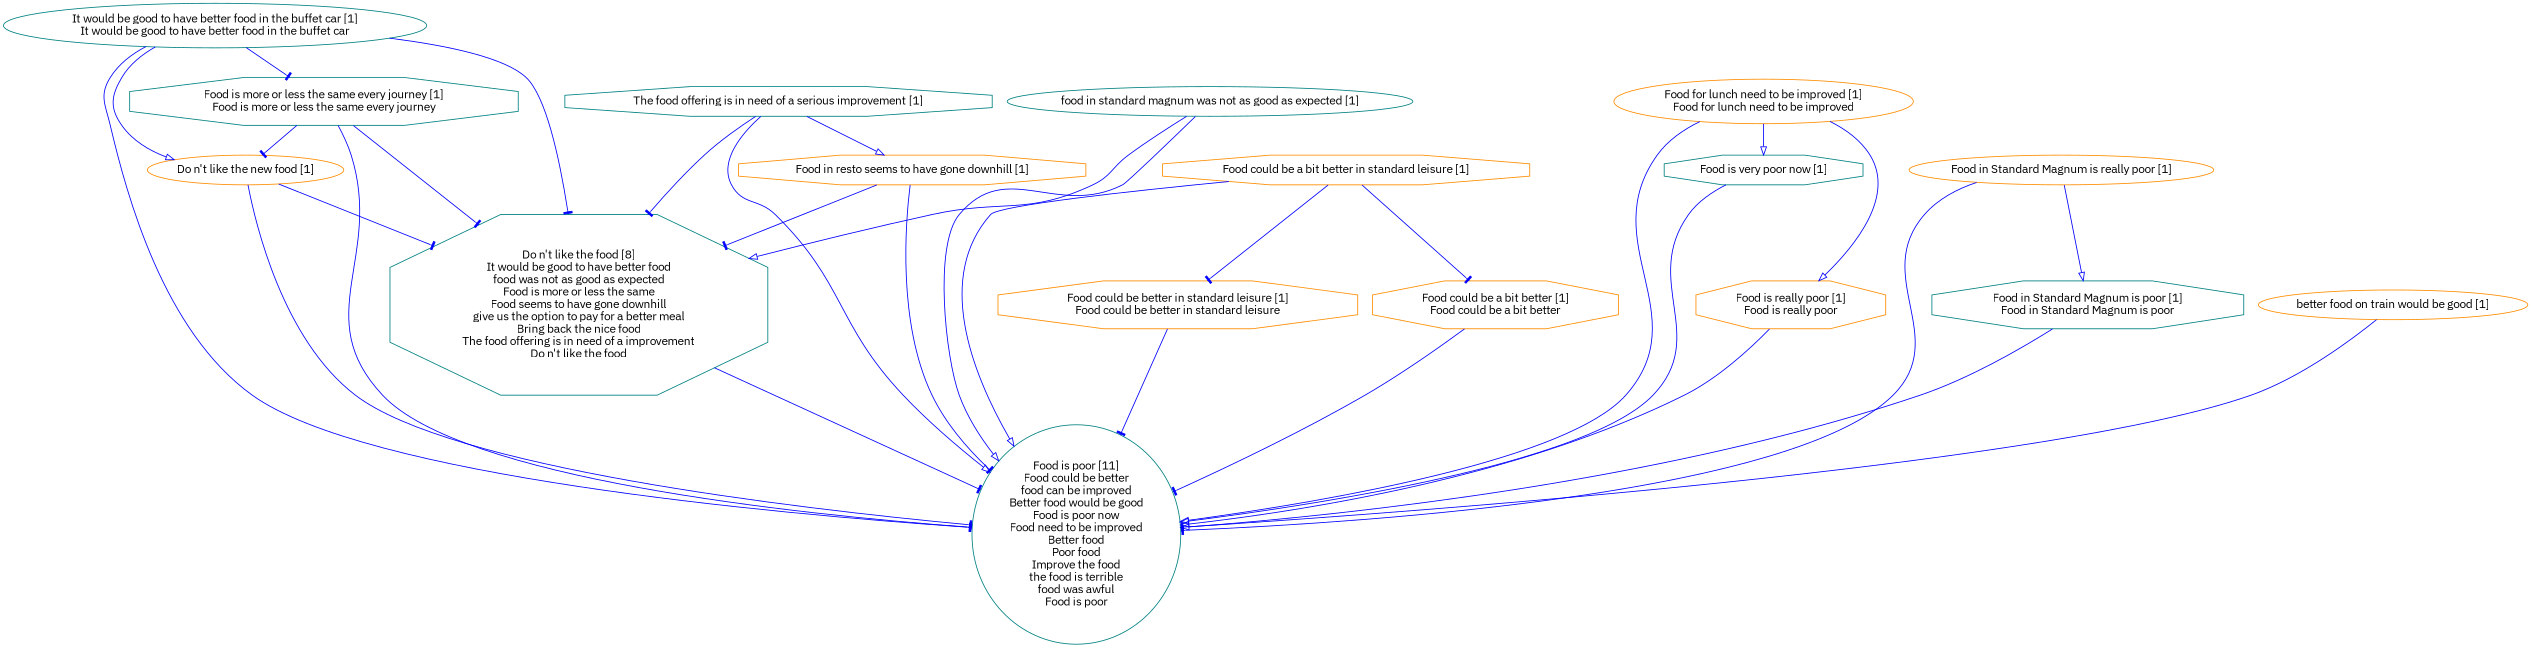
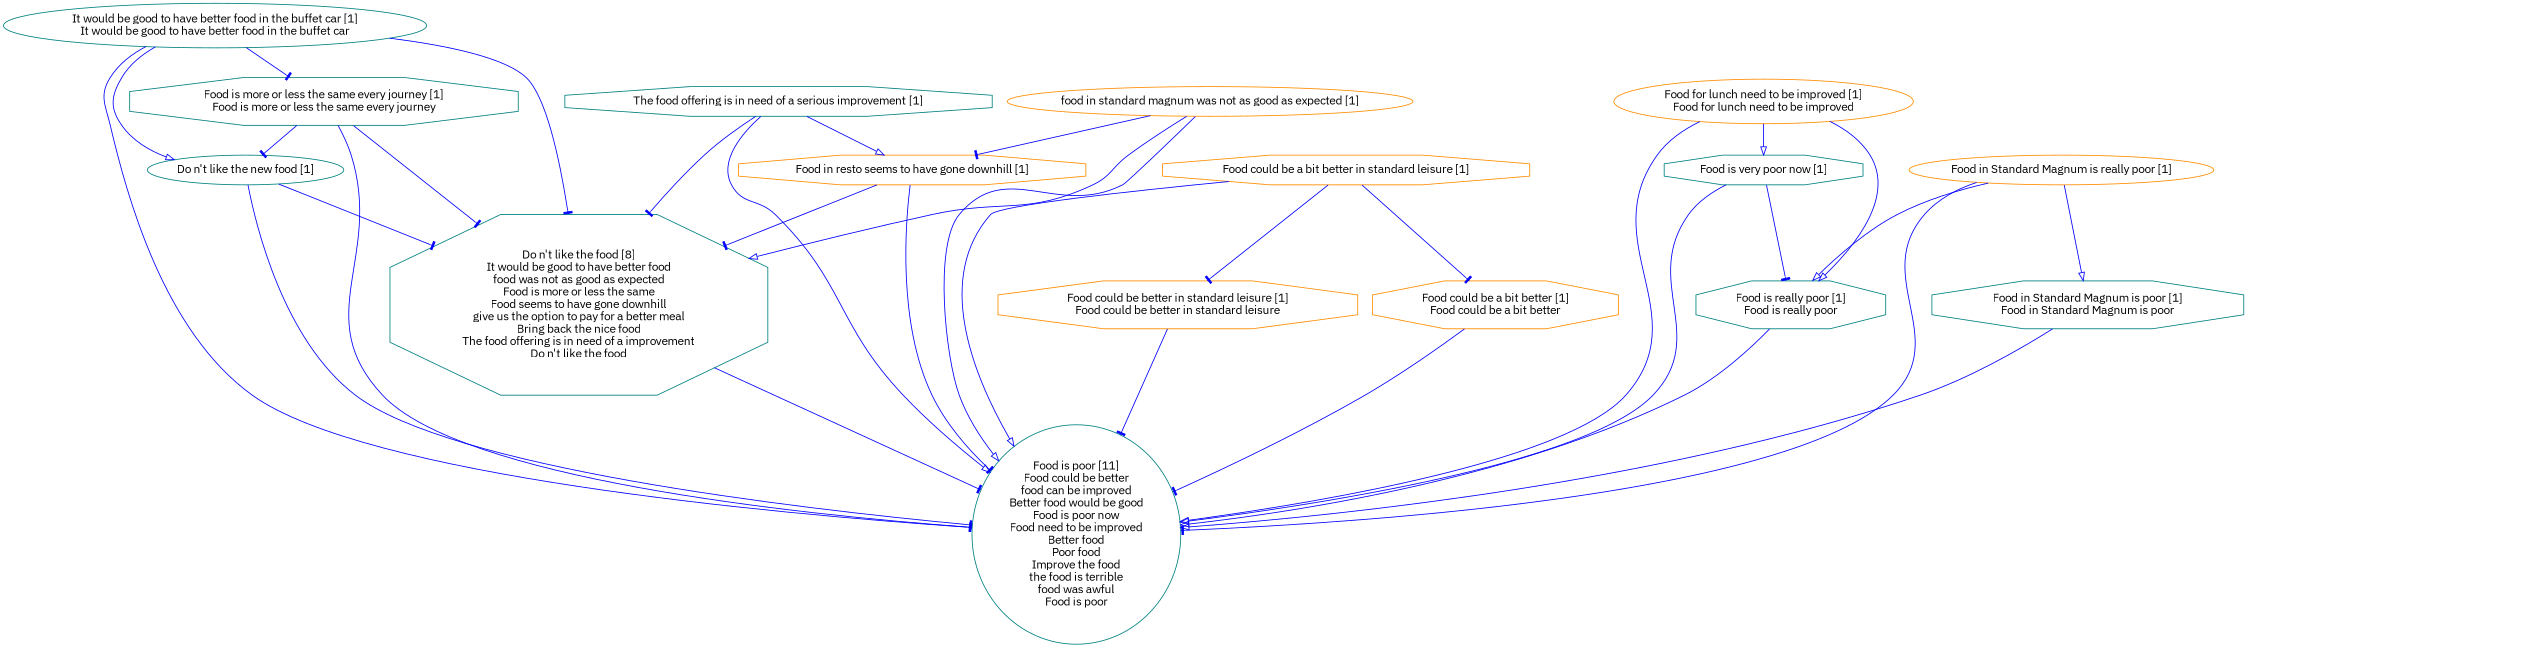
node "food in standard magnum was not as good as expected [1]": color teal -> darkorange
edge "food in standard magnum was not as good as expected [1]" -> "Food in resto seems to have gone downhill [1]": added
node "Do n't like the new food [1]": color darkorange -> teal
edge "Food in Standard Magnum is really poor [1]" -> "Food is really poor [1] Food is really poor": added
edge "Food is very poor now [1]" -> "Food is really poor [1] Food is really poor": added
node "Food is really poor [1] Food is really poor": color darkorange -> teal
node "better food on train would be good [1]": removed
